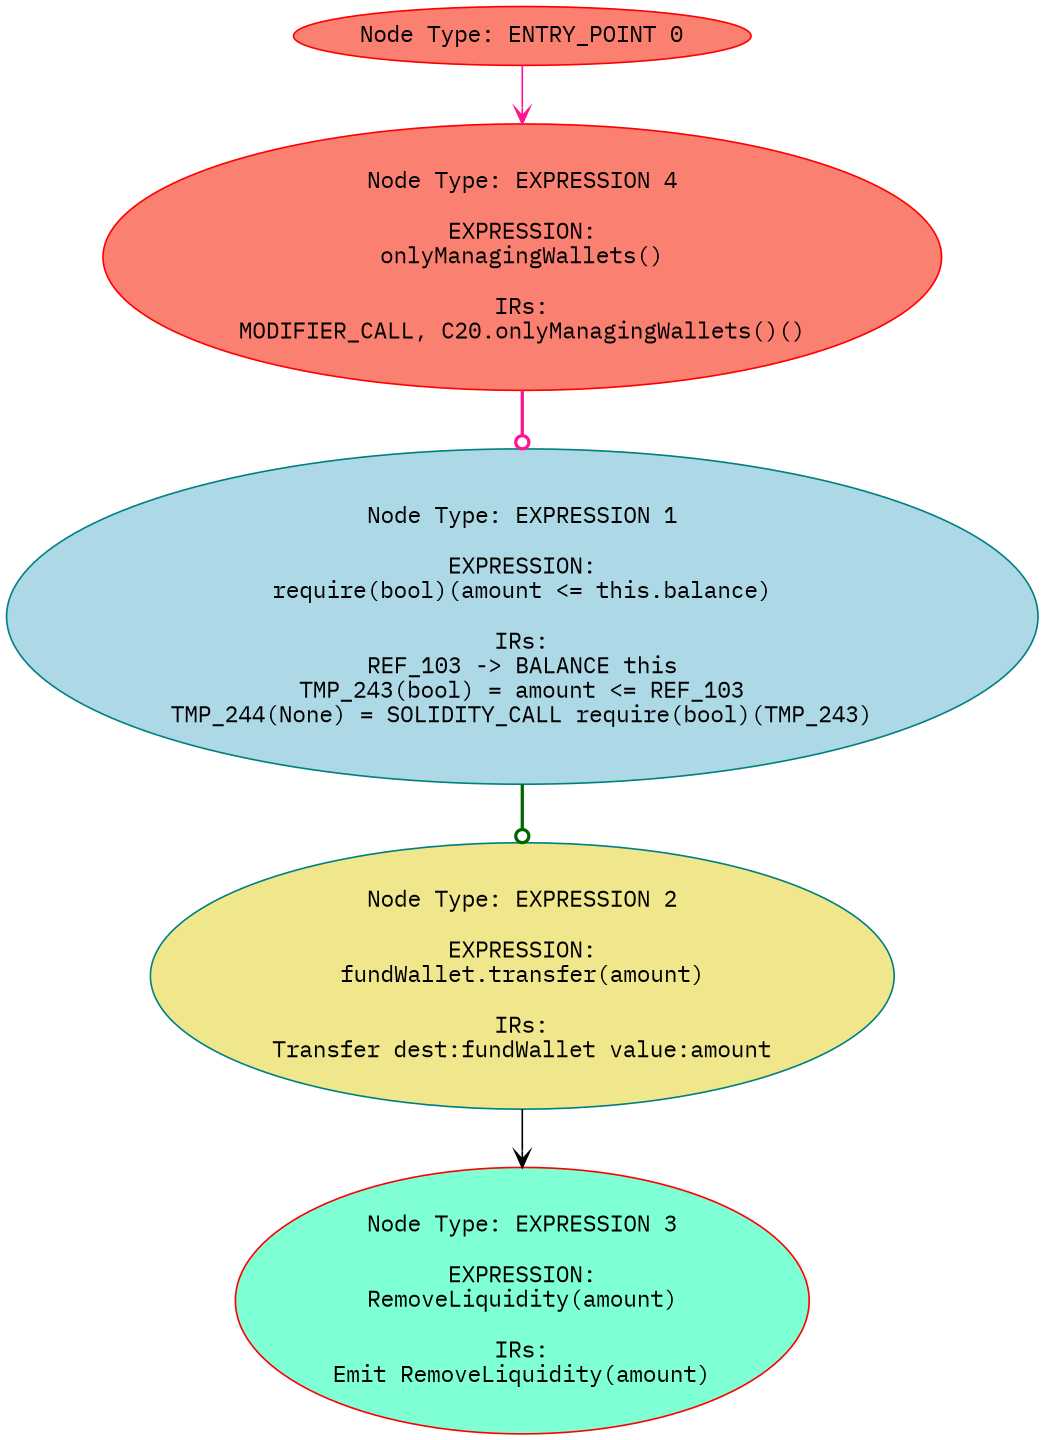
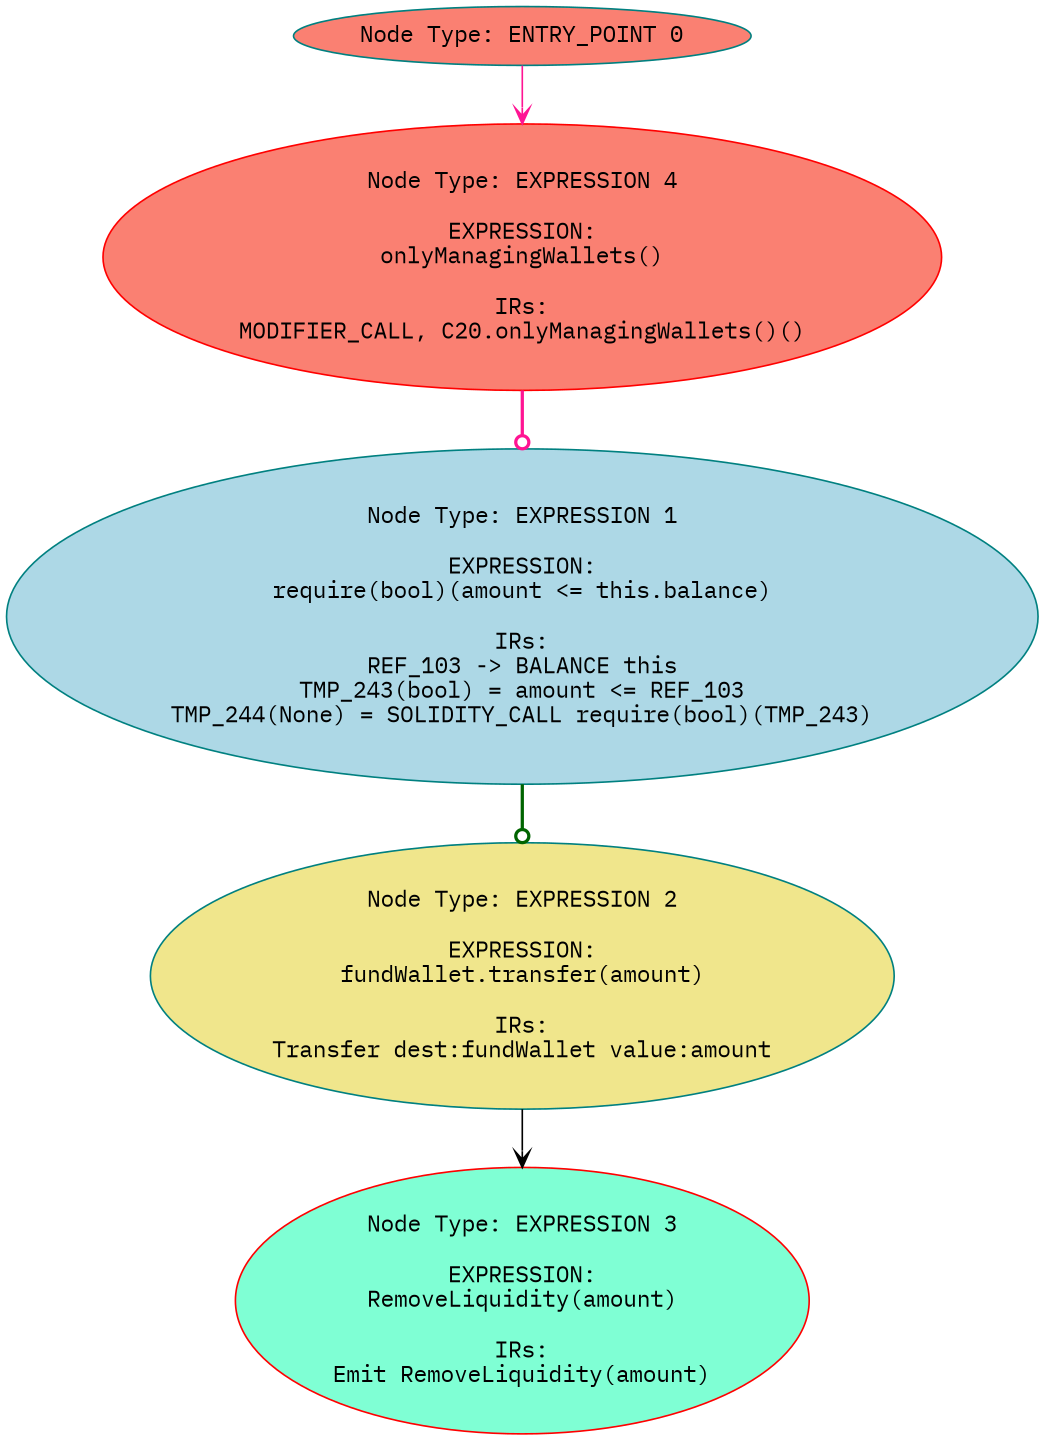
node "Node Type: ENTRY_POINT 0": color red -> teal
